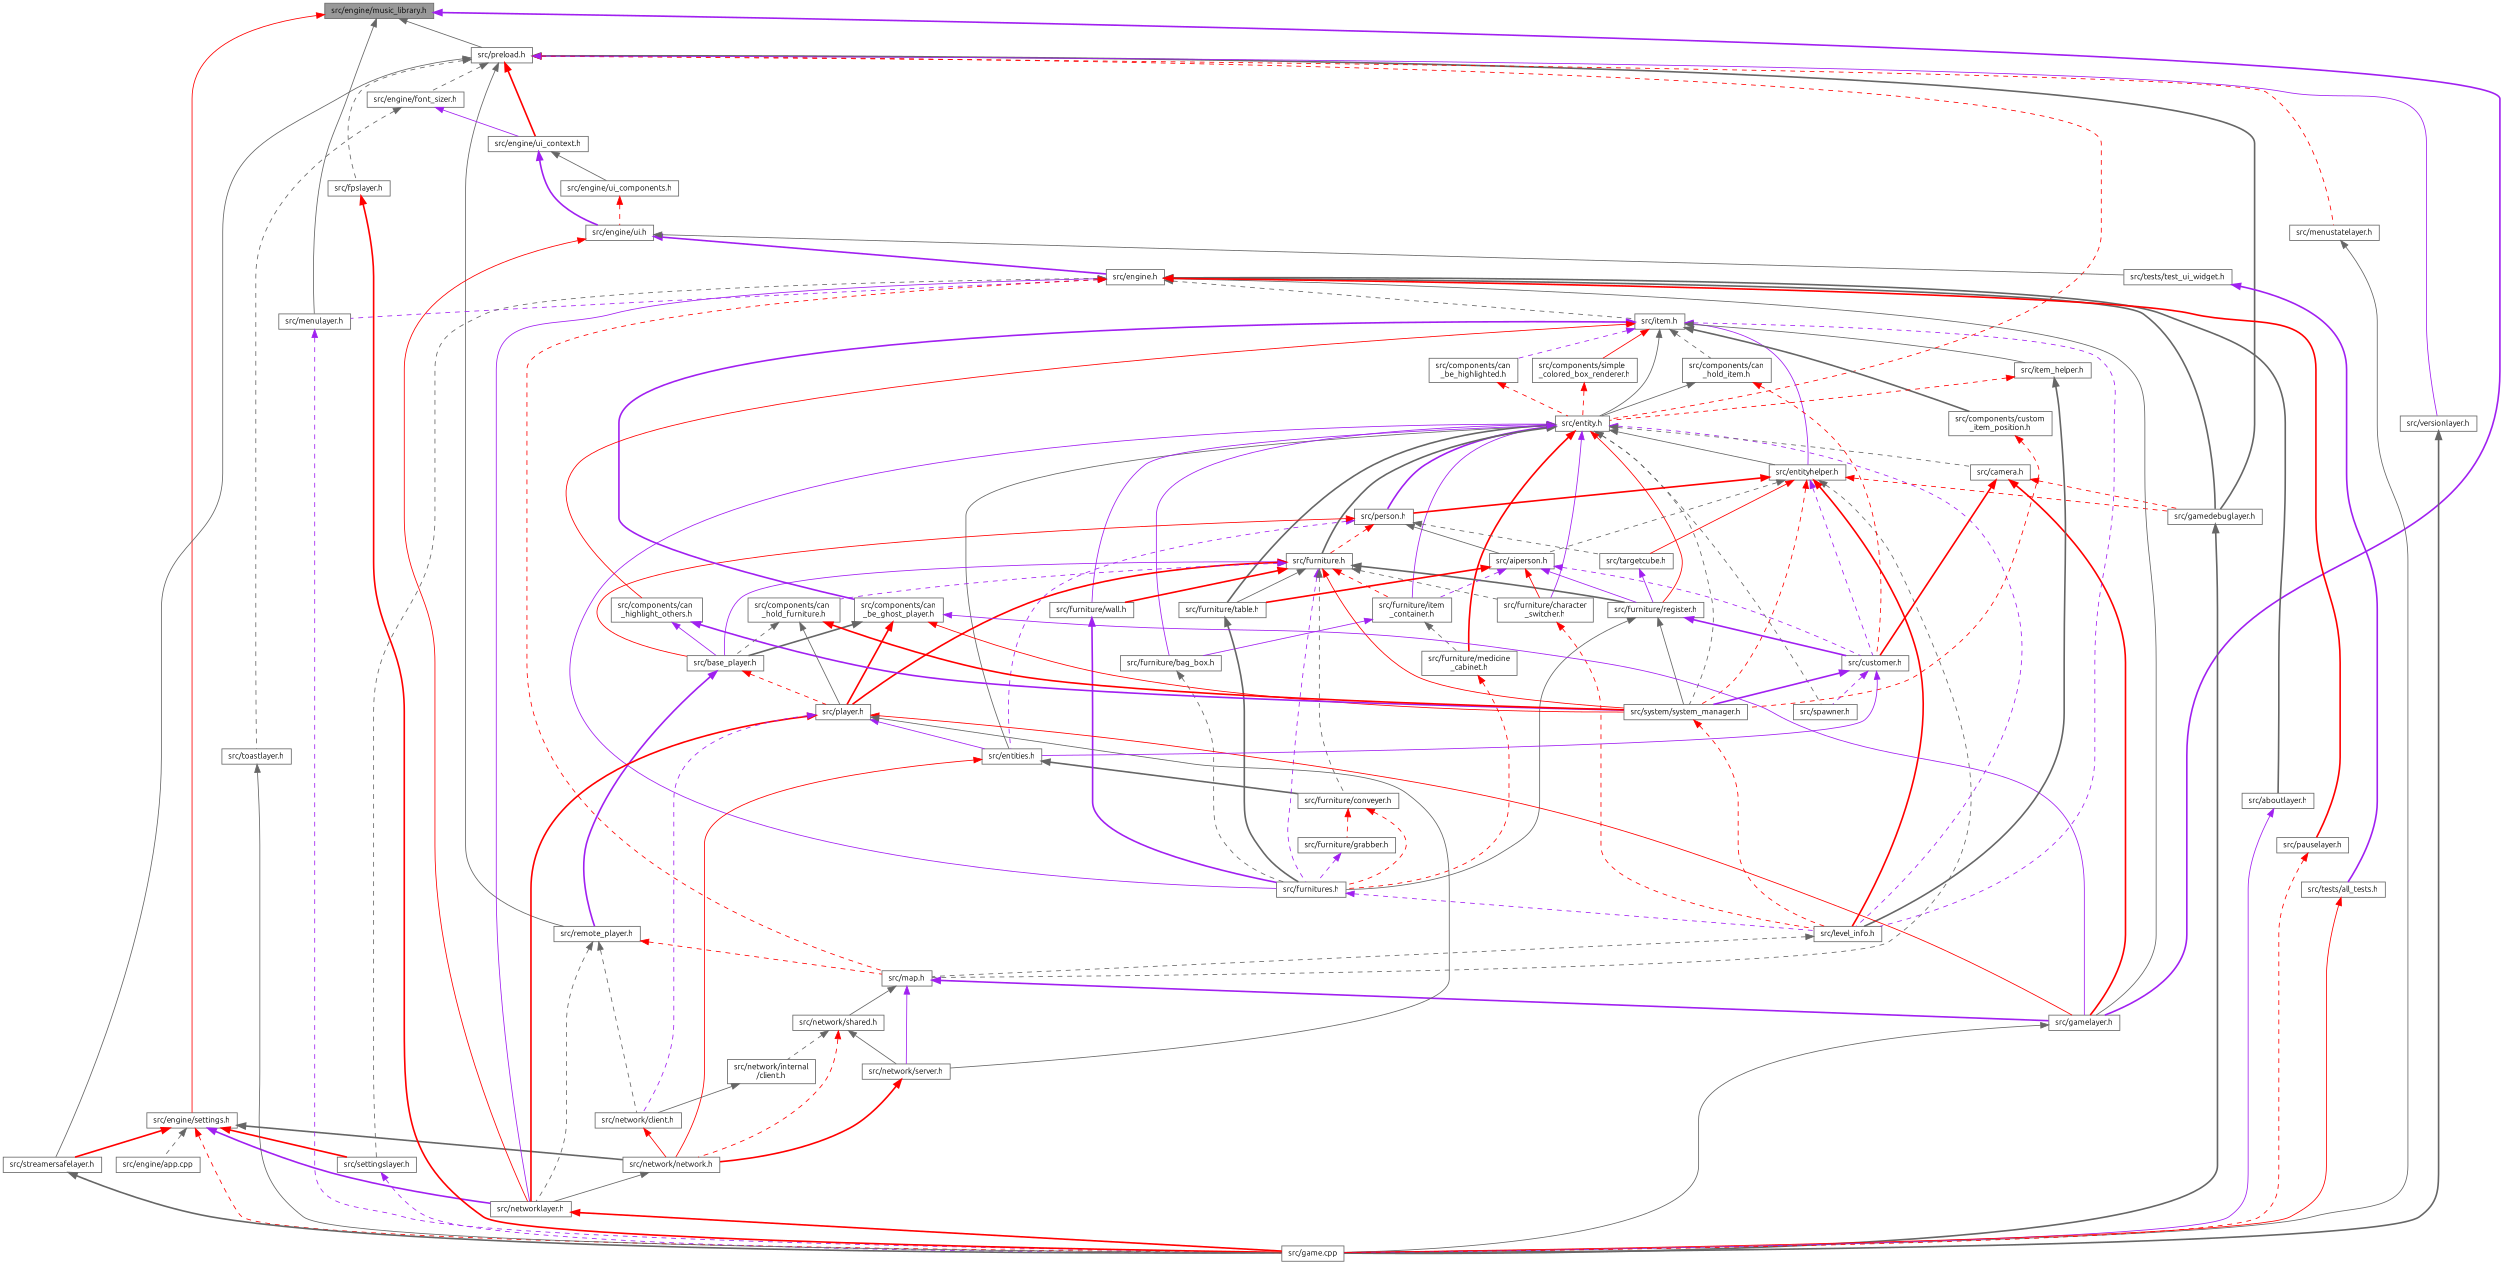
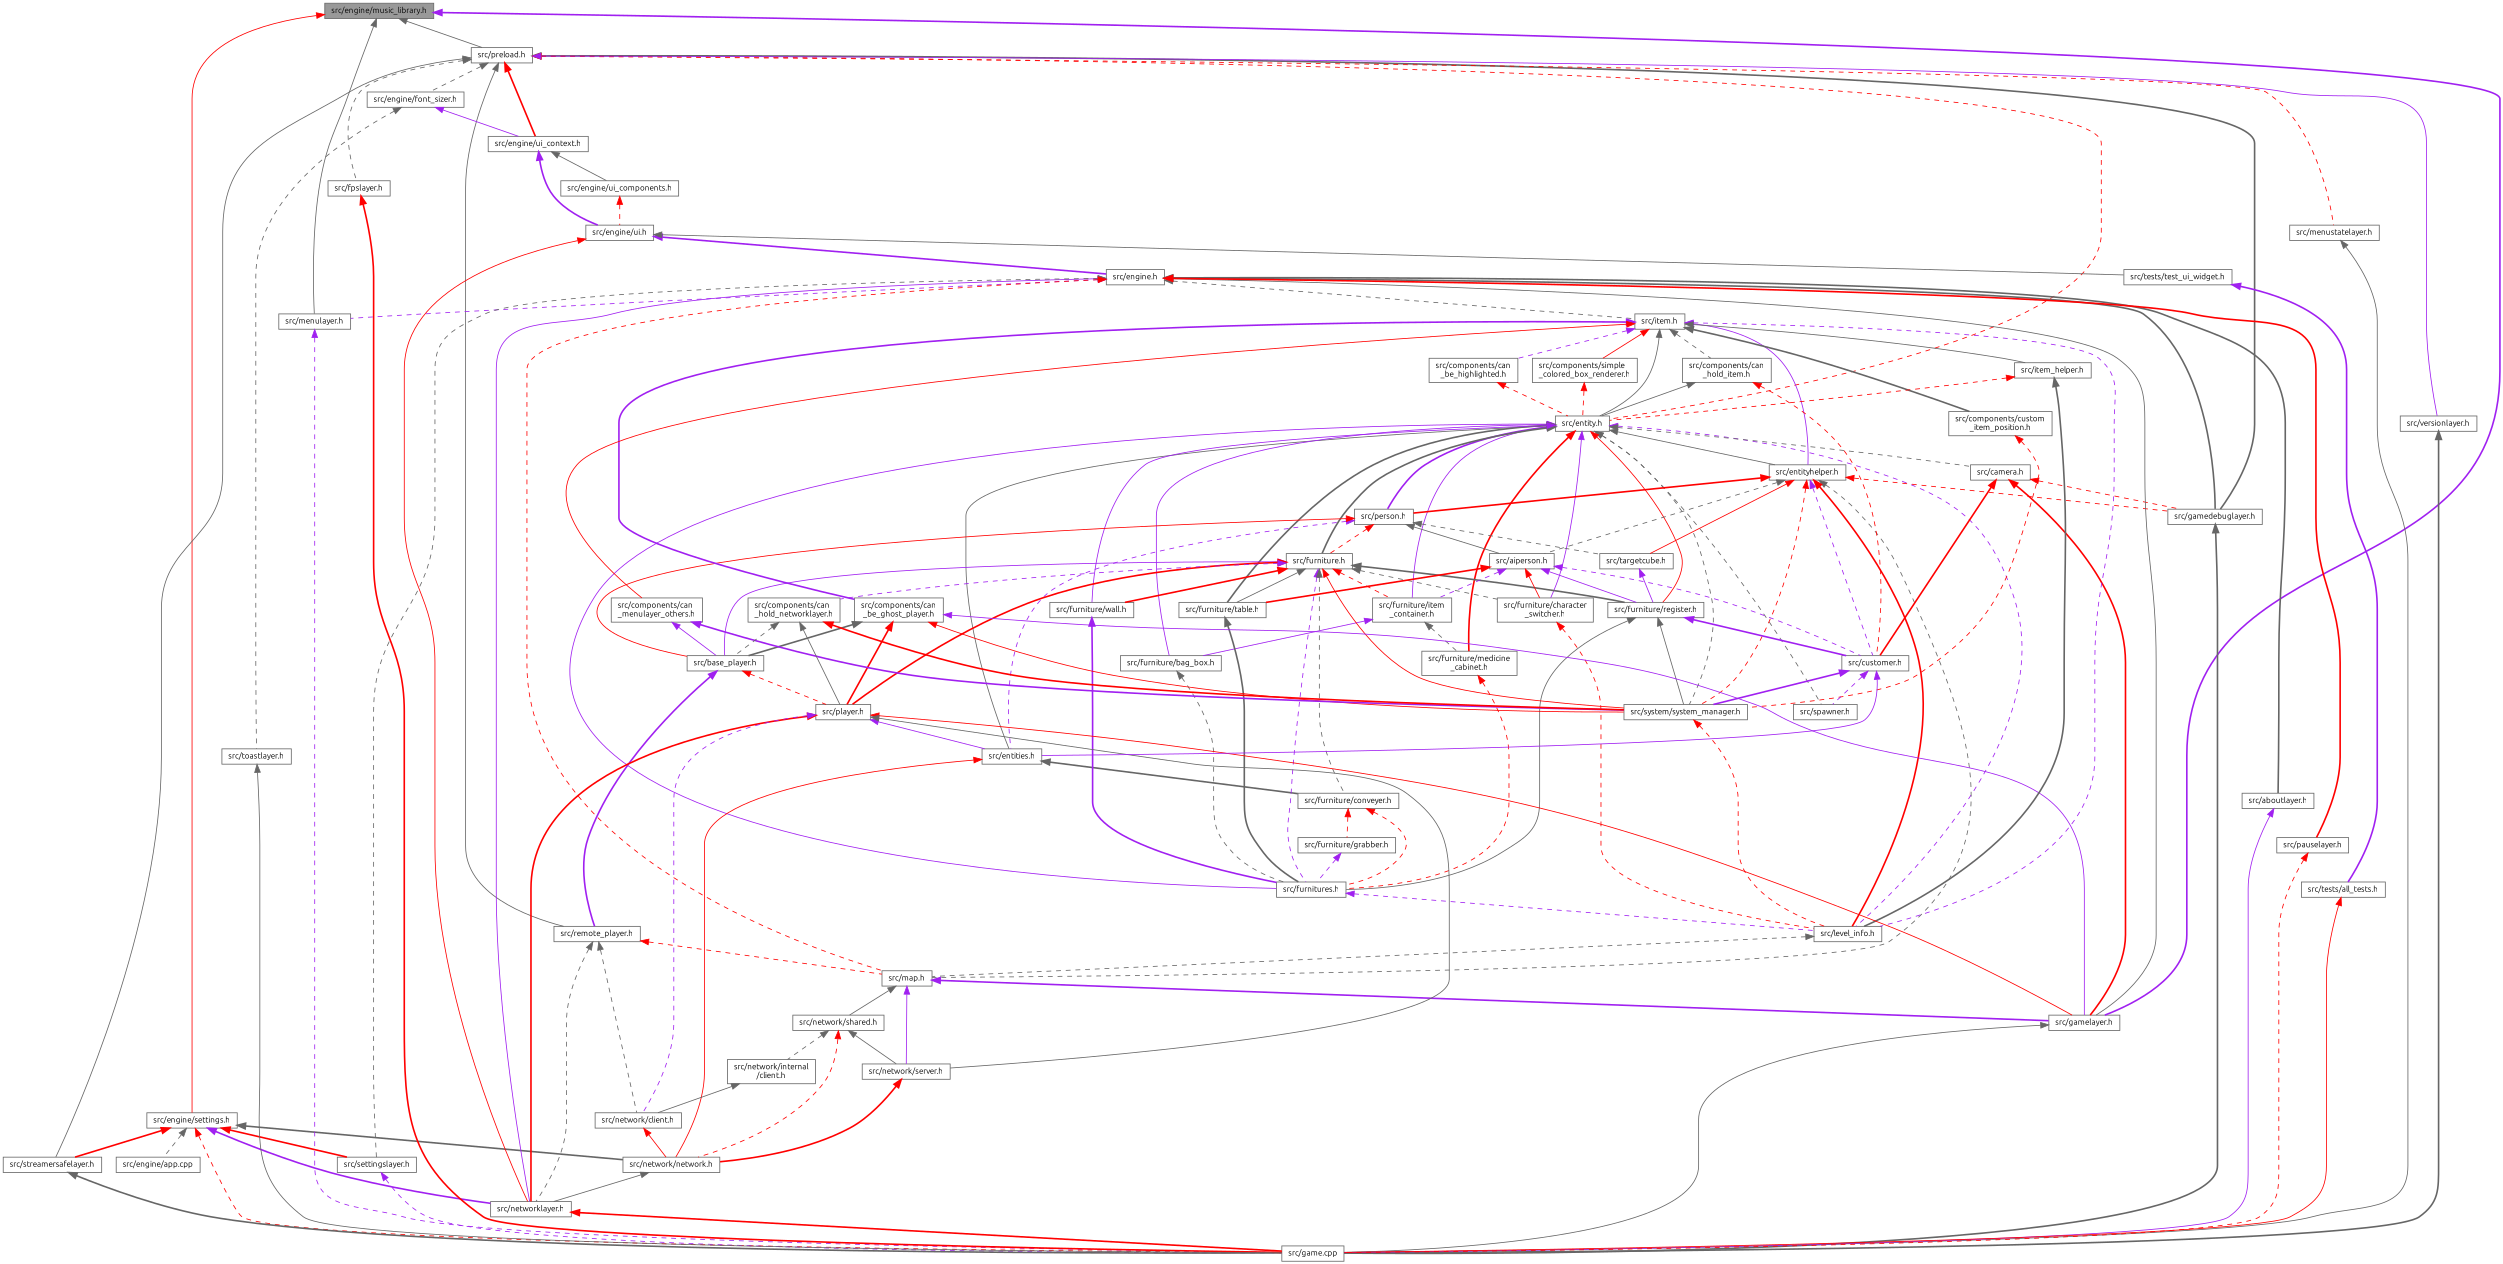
node "src/components/can _highlight_others.h": label "src/components/can _highlight_others.h" -> "src/components/can _menulayer_others.h"
node "src/components/can _hold_furniture.h": label "src/components/can _hold_furniture.h" -> "src/components/can _hold_networklayer.h"
